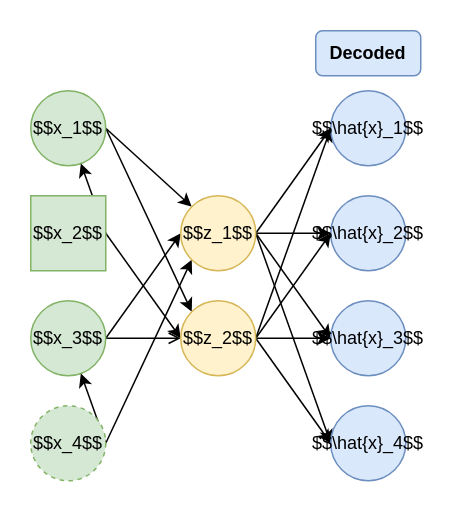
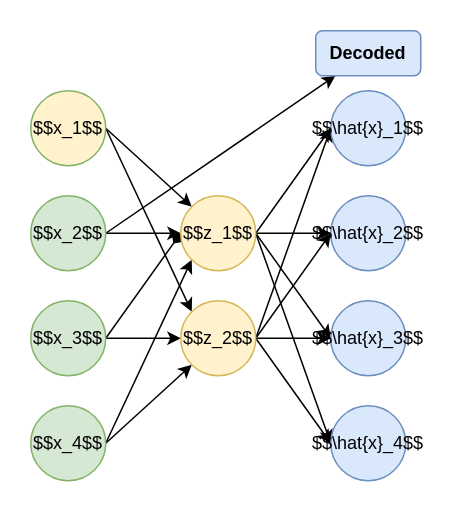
node "$$x_1$$": fillcolor #d5e8d4 -> #fff2cc
edge "$$x_2$$" -> "$$x_1$$": now "$$x_2$$" -> "$$z_1$$"
node "$$x_2$$": shape rectangle -> ellipse
edge "$$x_3$$" -> "$$z_1$$": arrowhead classic -> diamond
edge "$$x_2$$" -> "$$z_2$$": now "$$x_2$$" -> "Decoded"
edge "$$x_3$$" -> "$$z_2$$": arrowhead open -> classic
edge "$$x_4$$" -> "$$x_3$$": now "$$x_4$$" -> "$$z_2$$"
node "$$x_4$$": style dashed -> solid
